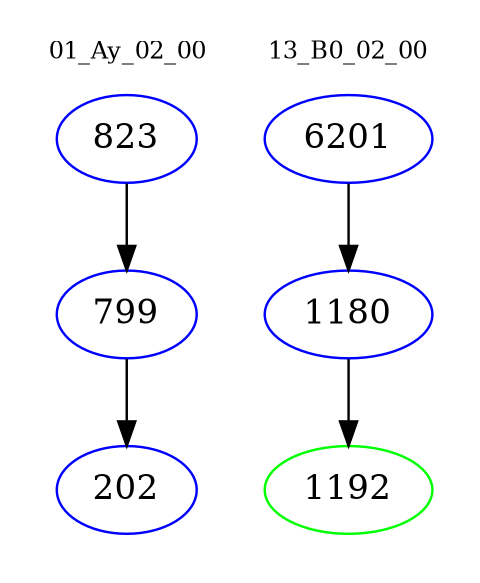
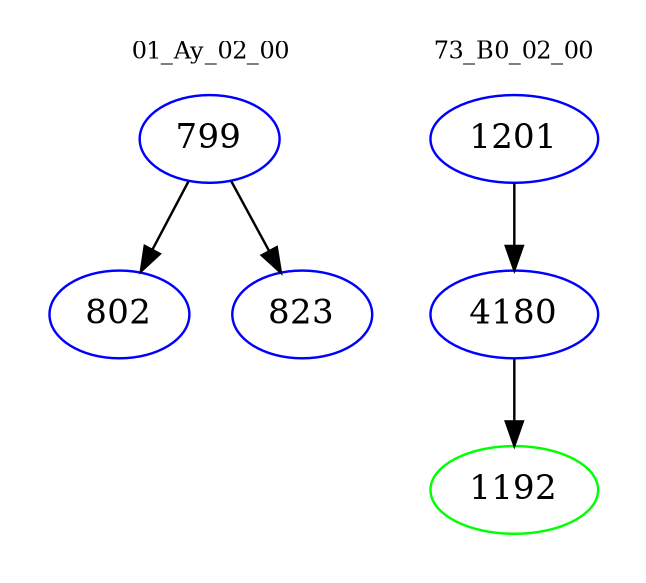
cluster "13_B0_02_00": label "13_B0_02_00" -> "73_B0_02_00"
node "6201": label "6201" -> "1201"
edge "823" -> "799": reversed
node "1180": label "1180" -> "4180"
node "202": label "202" -> "802"
